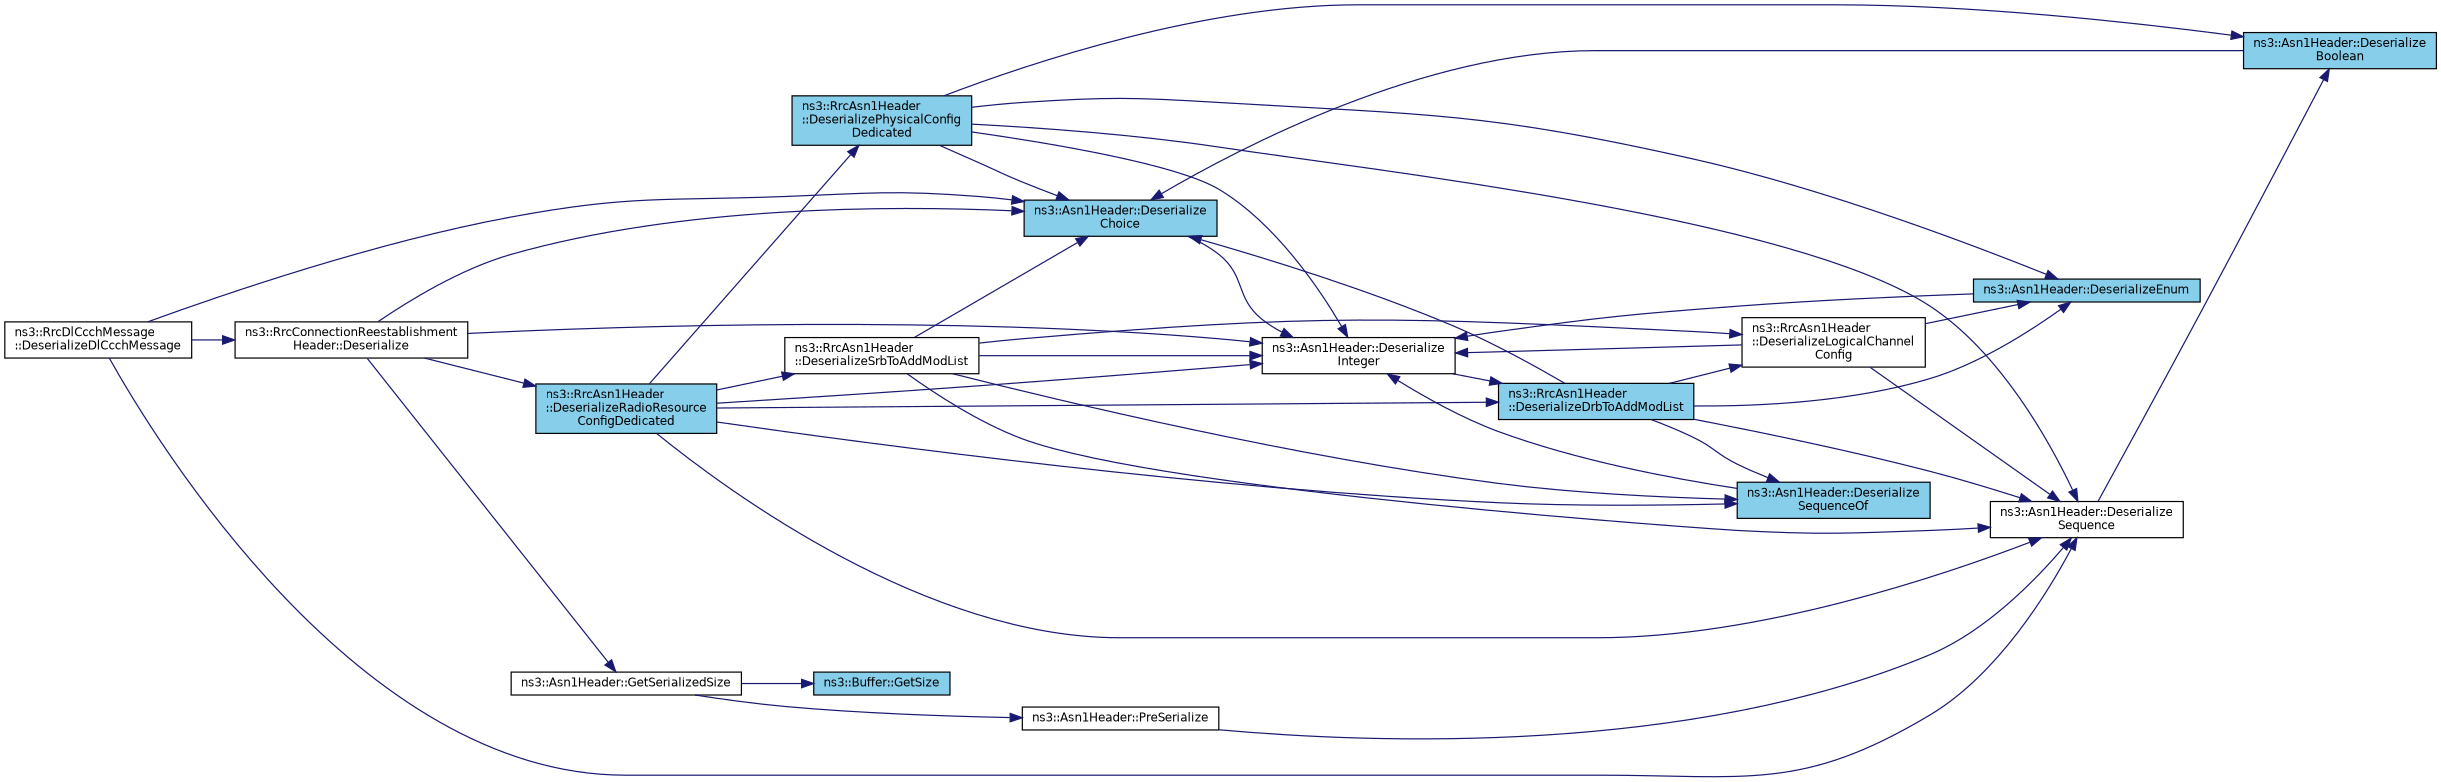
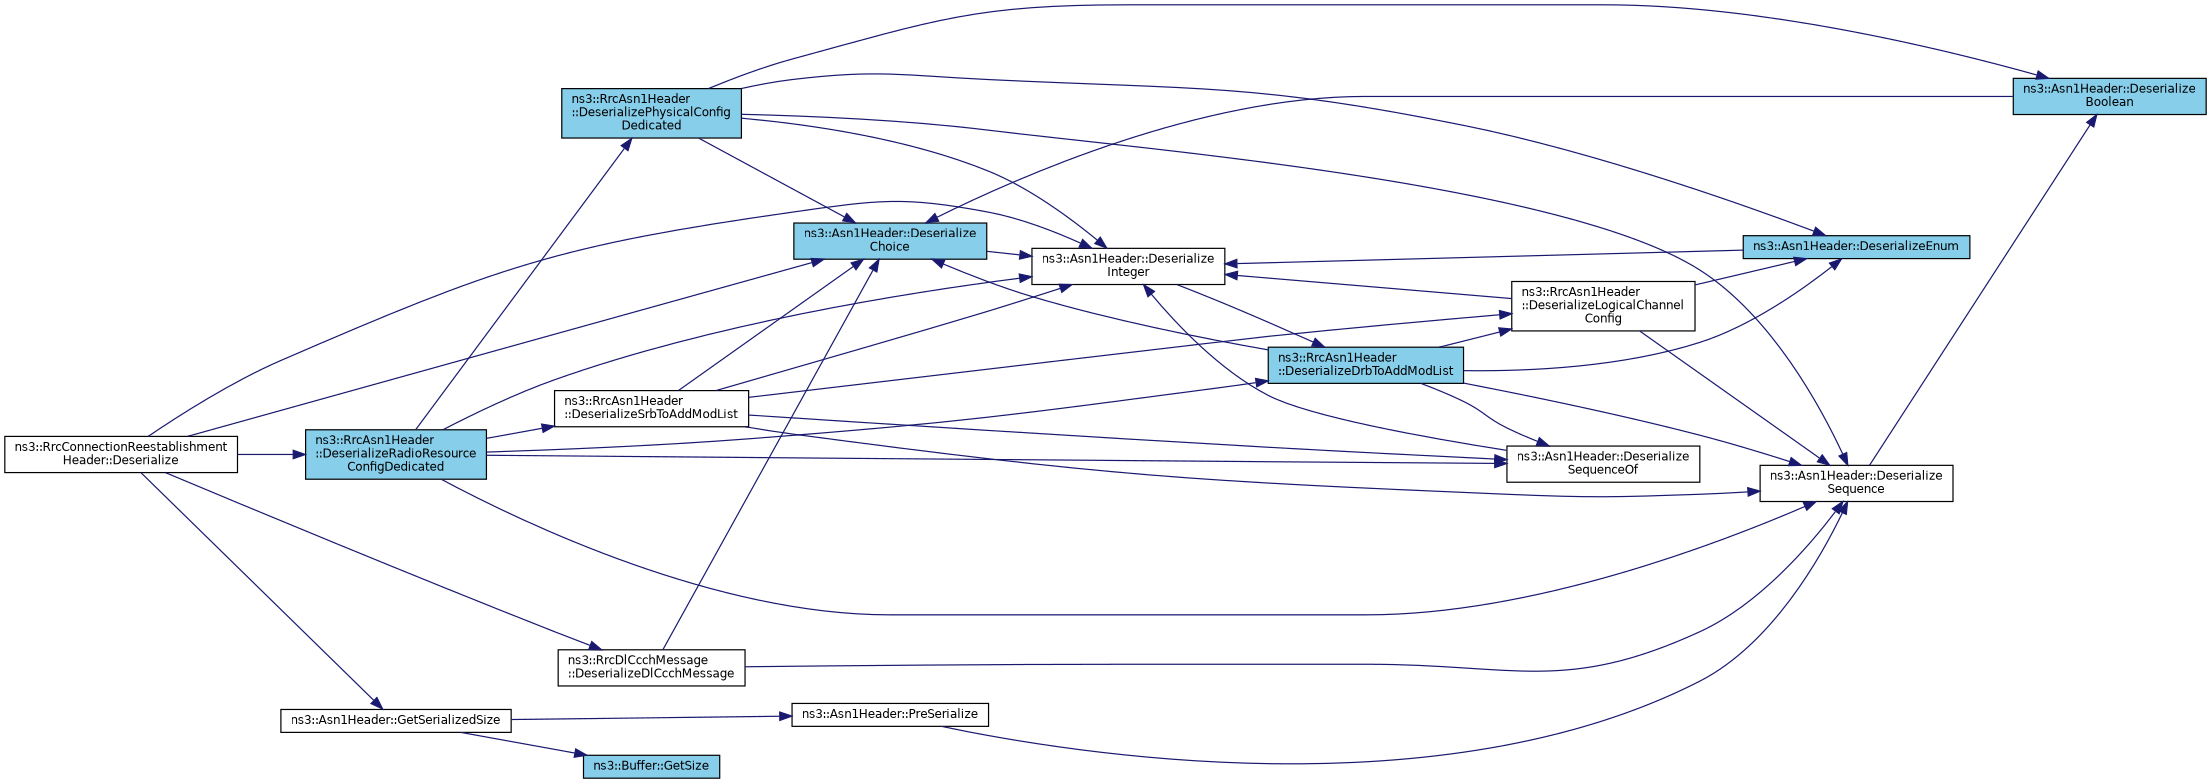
edge "ns3::RrcDlCcchMessage ::DeserializeDlCcchMessage" -> "ns3::RrcConnectionReestablishment Header::Deserialize": reversed
node "ns3::Asn1Header::Deserialize SequenceOf": fillcolor skyblue -> white
